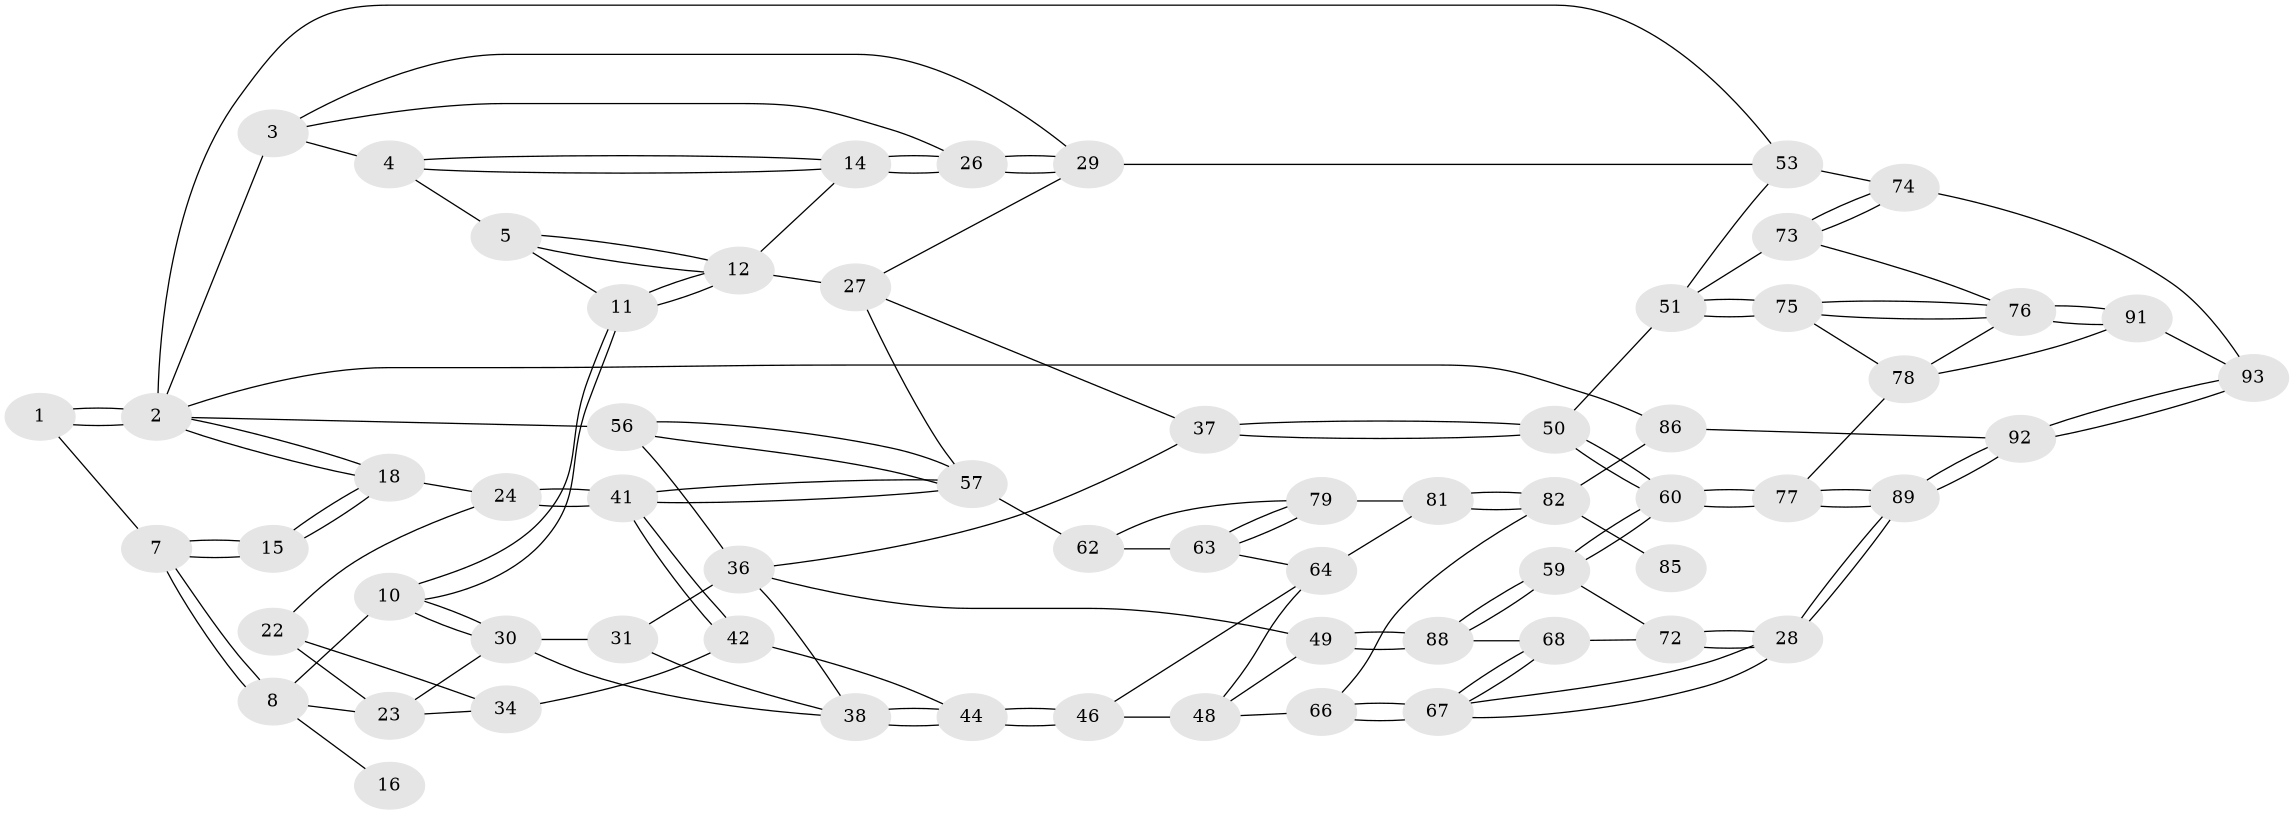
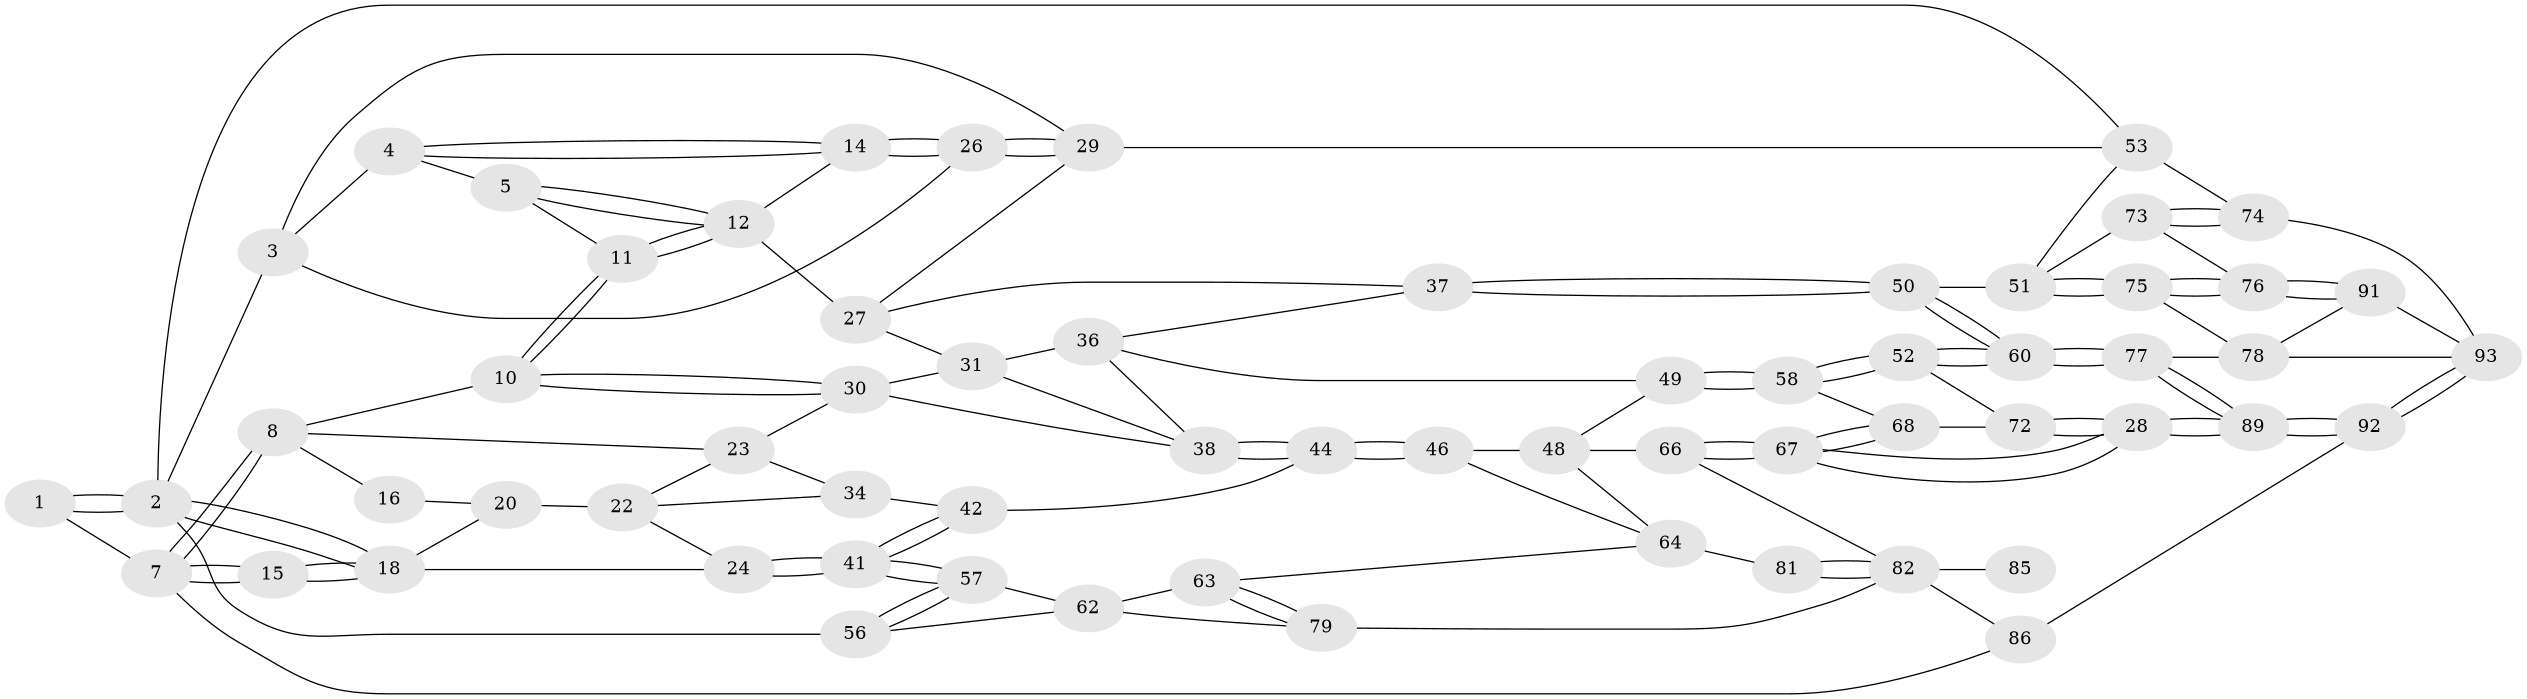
edge "76" -- "78": now "93" -- "78"
edge "2" -- "86": now "7" -- "86"
edge "27" -- "57": now "27" -- "31"
edge "56" -- "36": now "56" -- "62"
edge "79" -- "81": now "79" -- "82"
node "20": added
node "59": label "59" -> "52"
node "88": label "88" -> "58"
